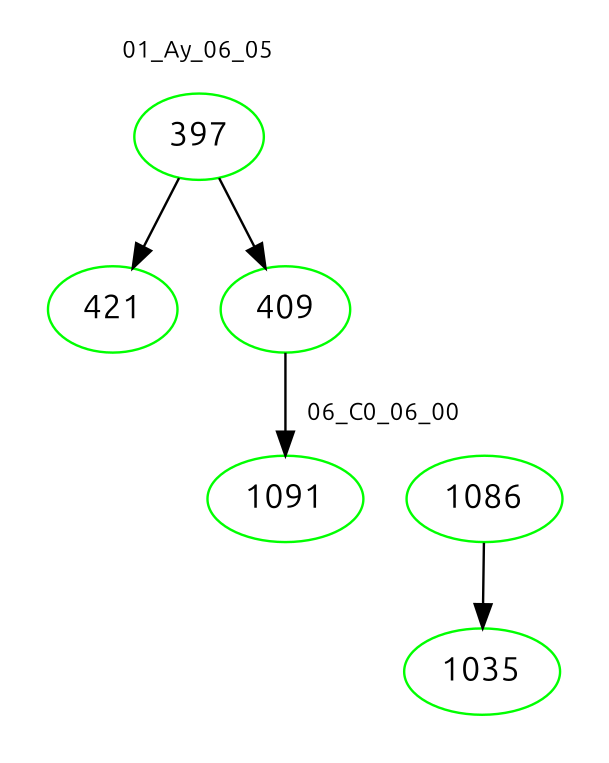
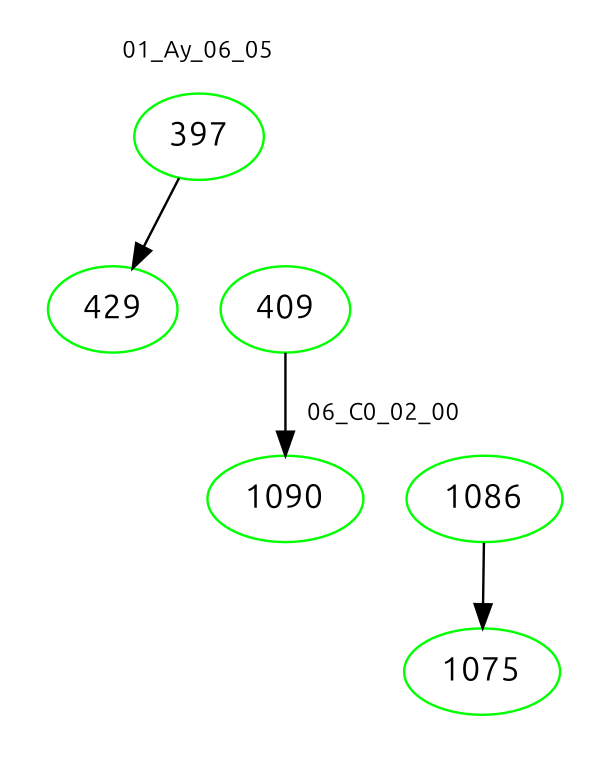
edge "397" -> "409": removed
node "421": label "421" -> "429"
cluster "06_C0_06_00": label "06_C0_06_00" -> "06_C0_02_00"
node "1091": label "1091" -> "1090"
node "1035": label "1035" -> "1075"
